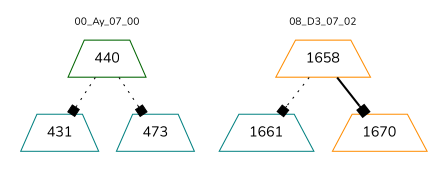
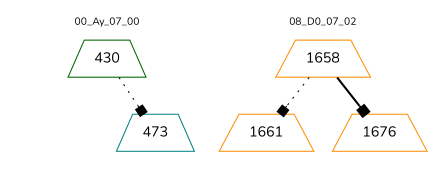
cluster "08_D3_07_02": label "08_D3_07_02" -> "08_D0_07_02"
node "440": label "440" -> "430"
node "431": removed
node "1661": color teal -> darkorange
node "1670": label "1670" -> "1676"
